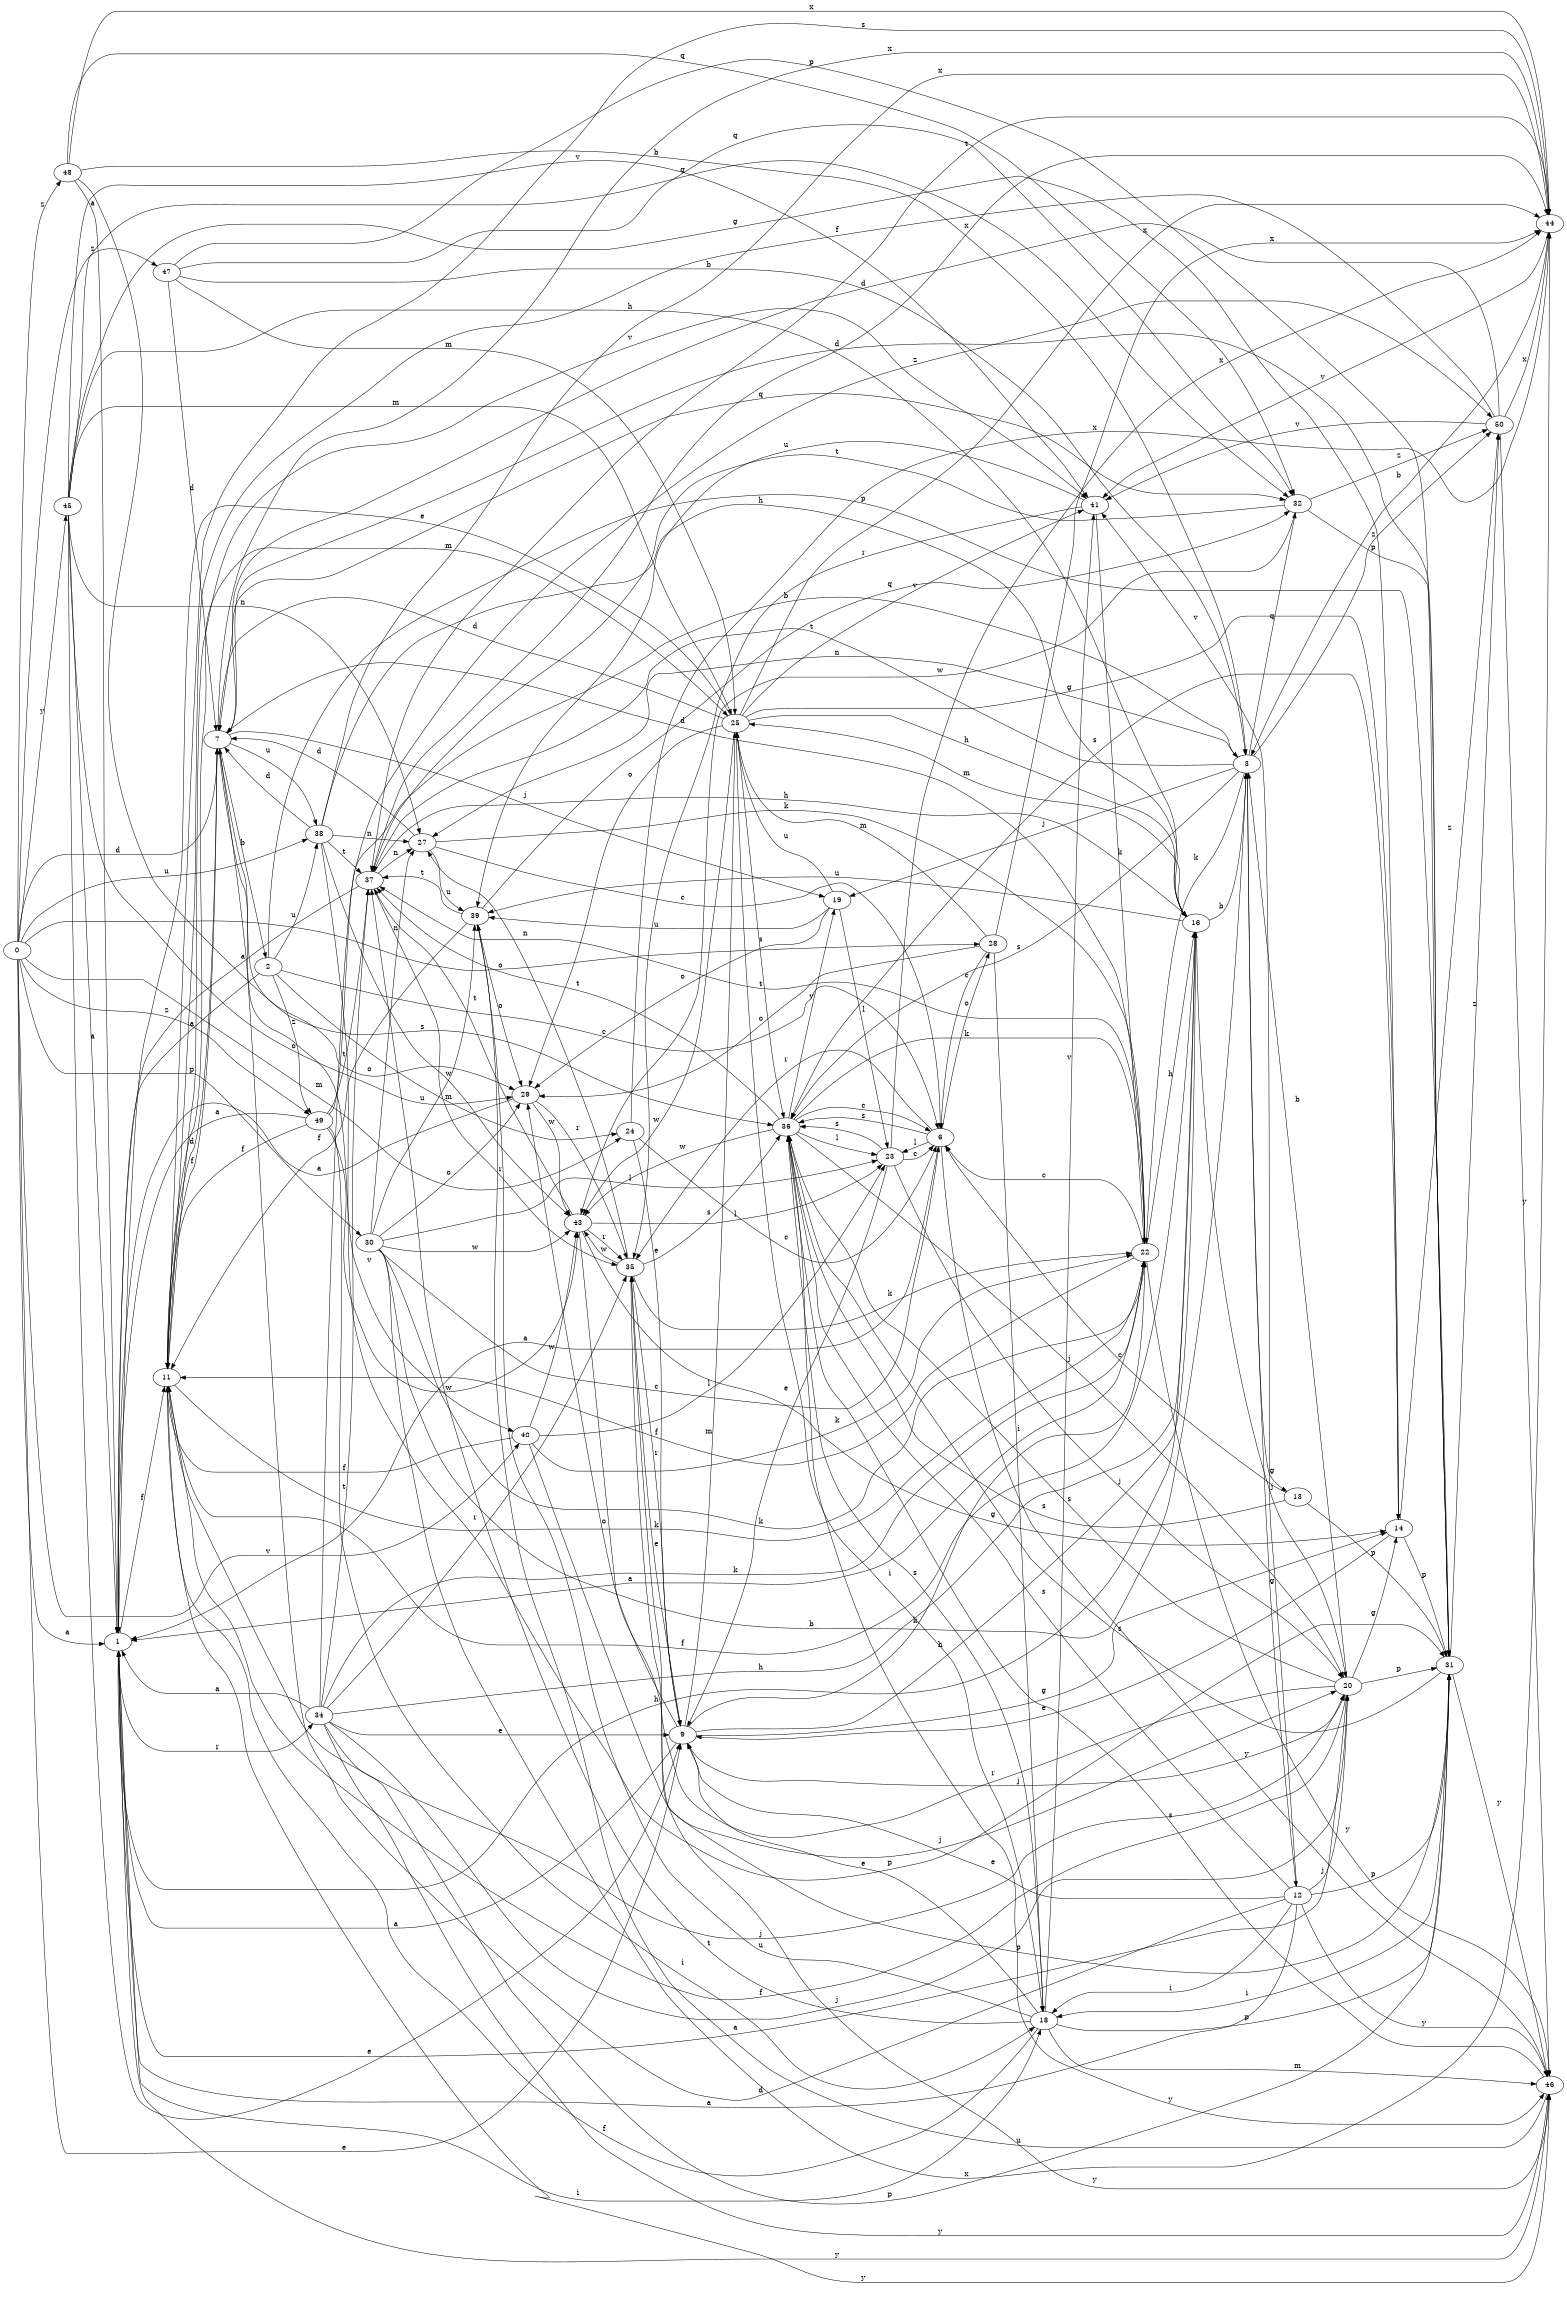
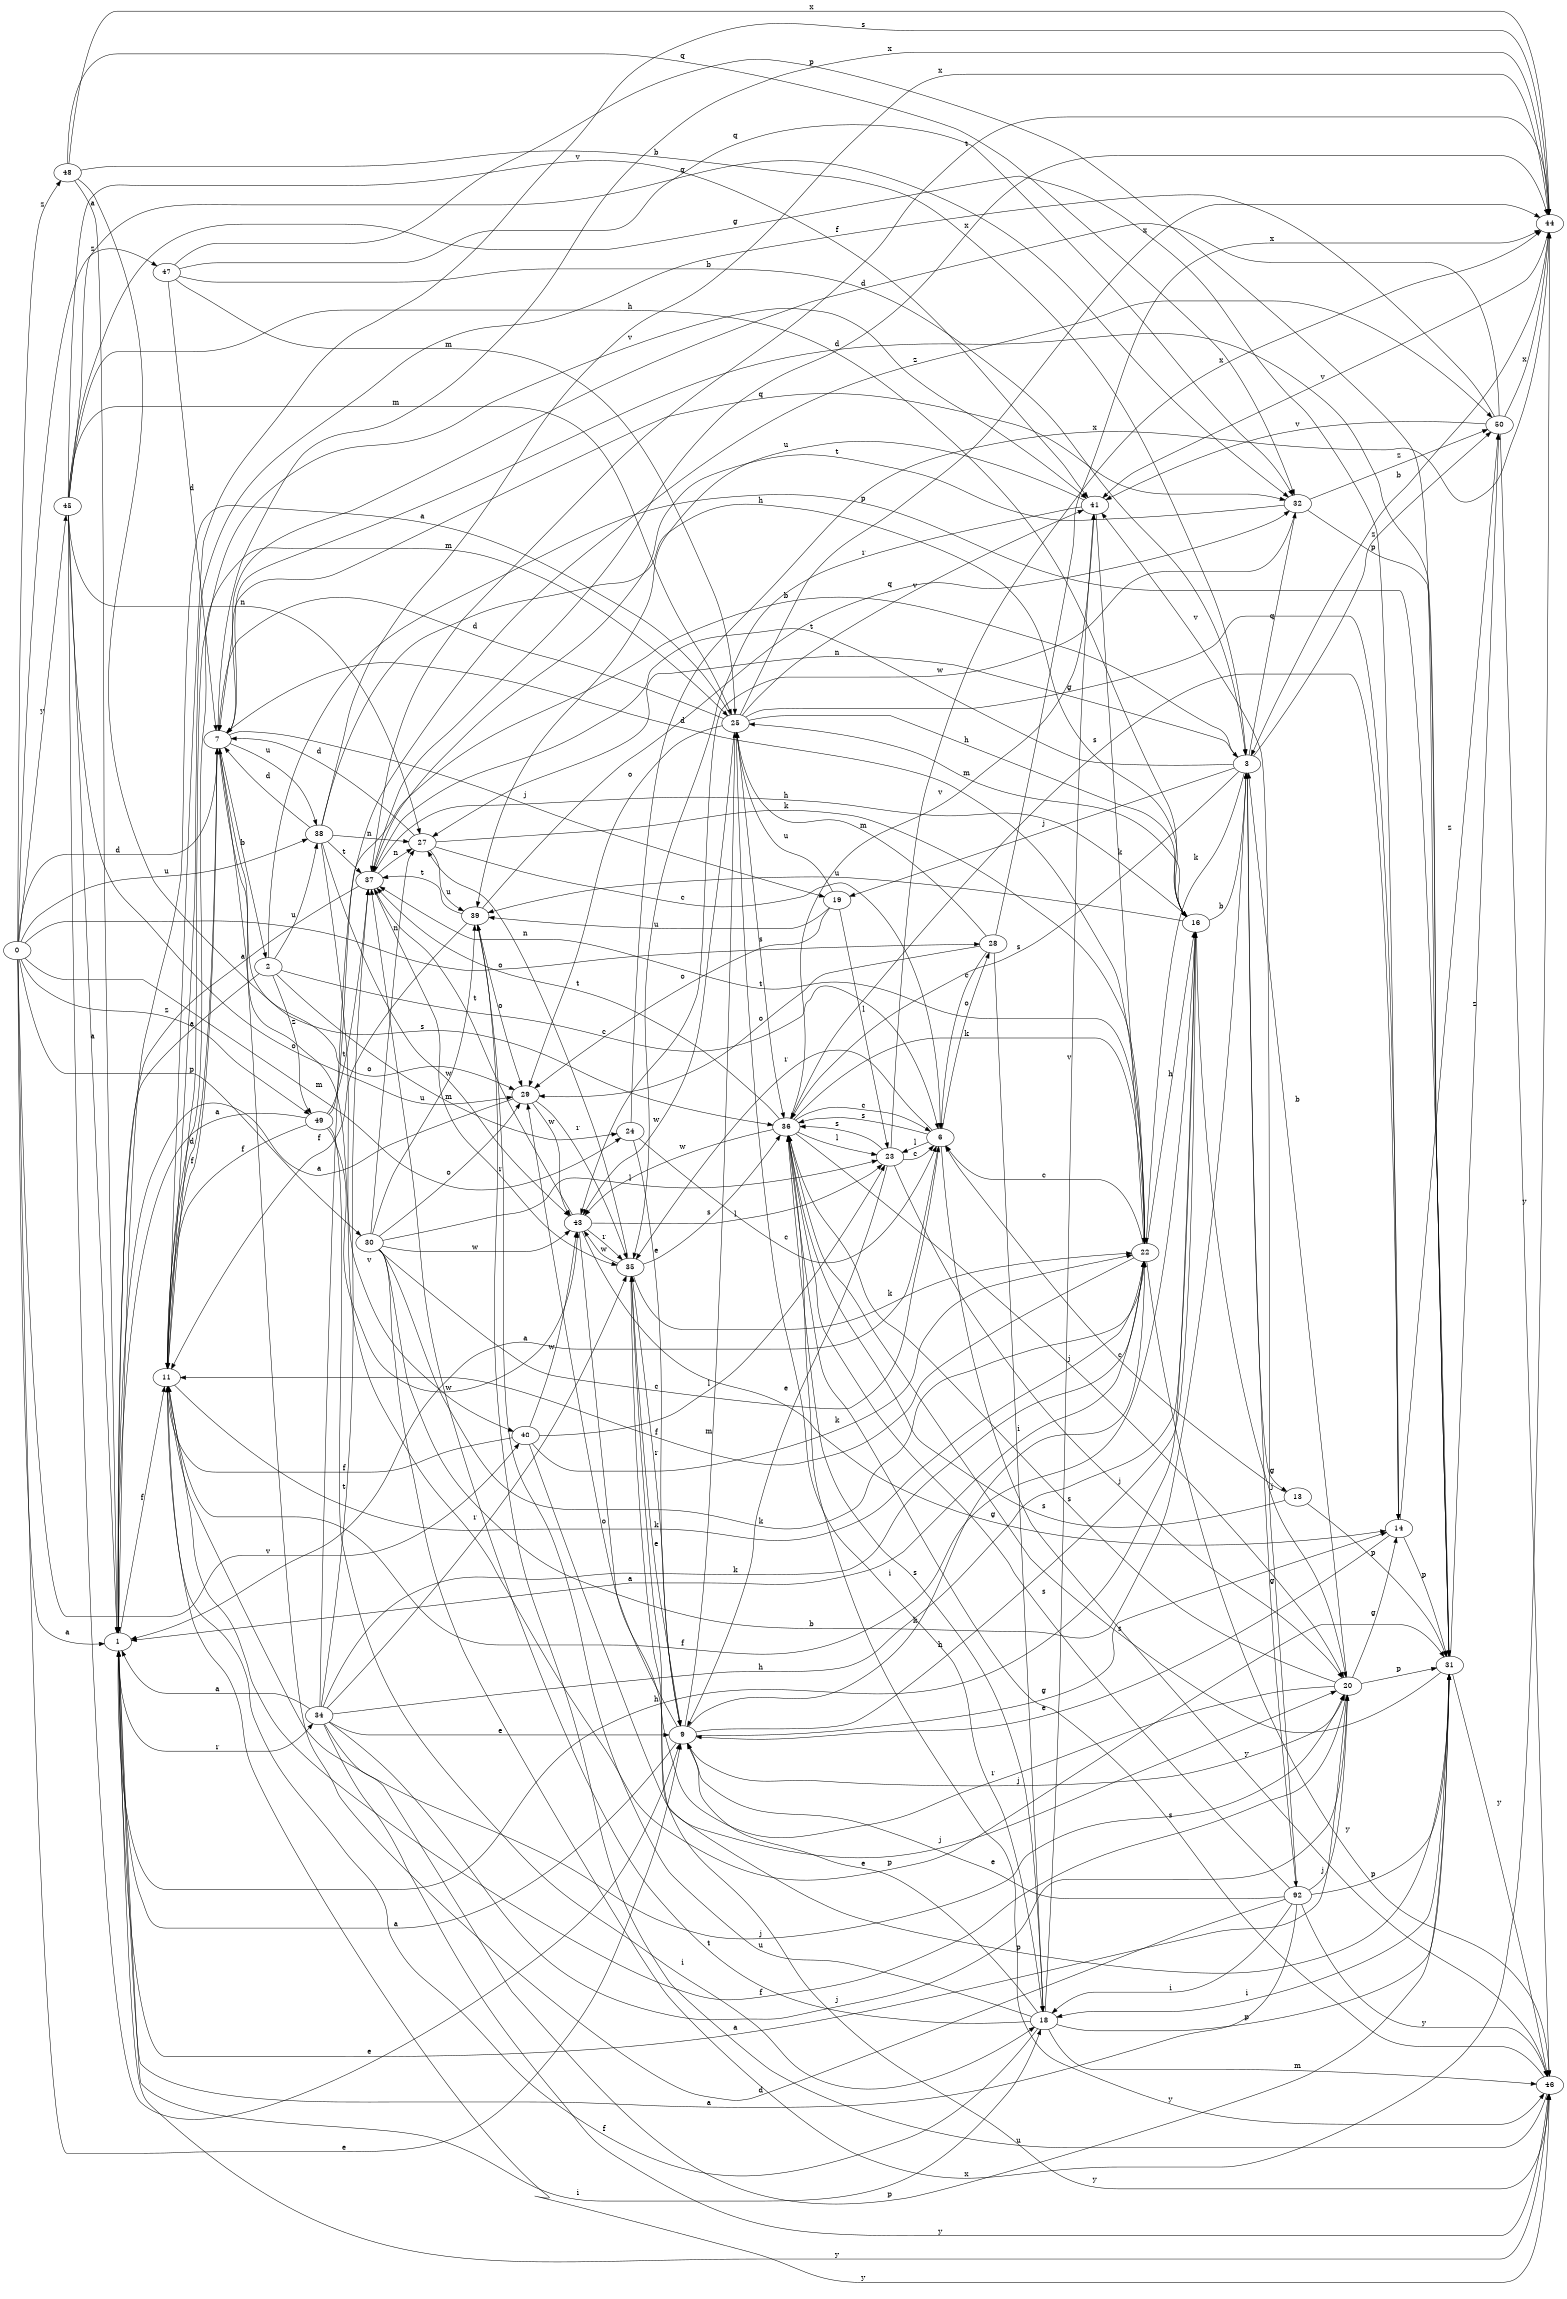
edge "25" -> "1": label "e" -> "a"
edge "36" -> "19": now "36" -> "41"
node "12": label "12" -> "92"
